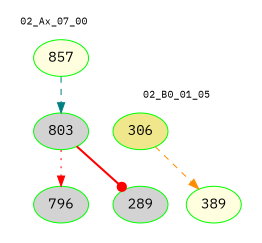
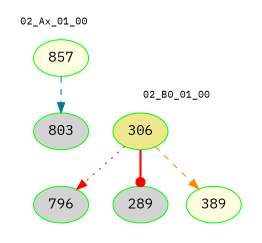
cluster "02_Ax_07_00": label "02_Ax_07_00" -> "02_Ax_01_00"
cluster "02_B0_01_05": label "02_B0_01_05" -> "02_B0_01_00"
edge "803" -> "289": now "306" -> "289"
edge "803" -> "796": now "306" -> "796"
